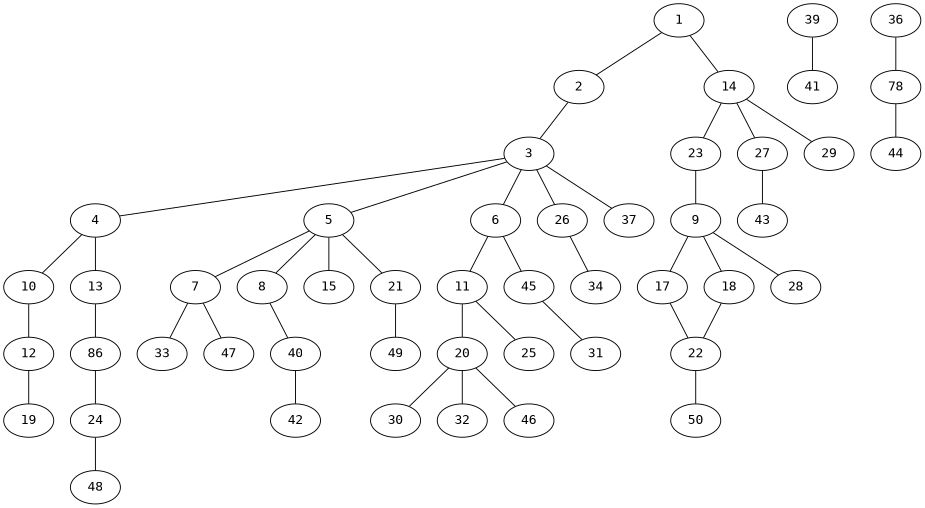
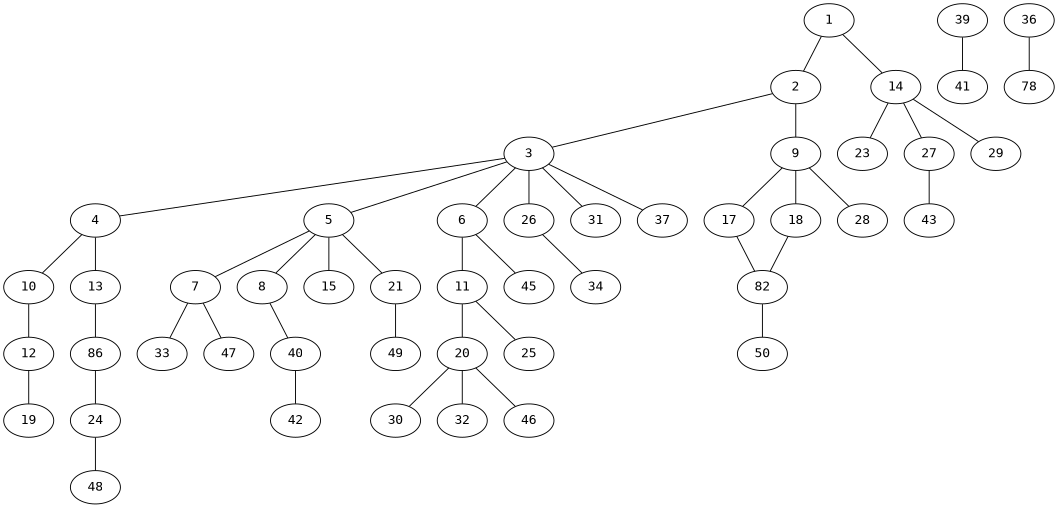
node "44": removed
edge "23" -- "9": now "2" -- "9"
edge "45" -- "31": now "3" -- "31"
node "22": label "22" -> "82"
